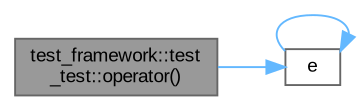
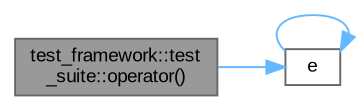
node "test_framework::test _test::operator()": label "test_framework::test _test::operator()" -> "test_framework::test _suite::operator()"
